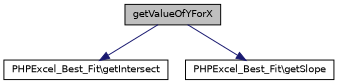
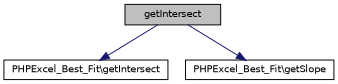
node "getValueOfYForX": label "getValueOfYForX" -> "getIntersect"
